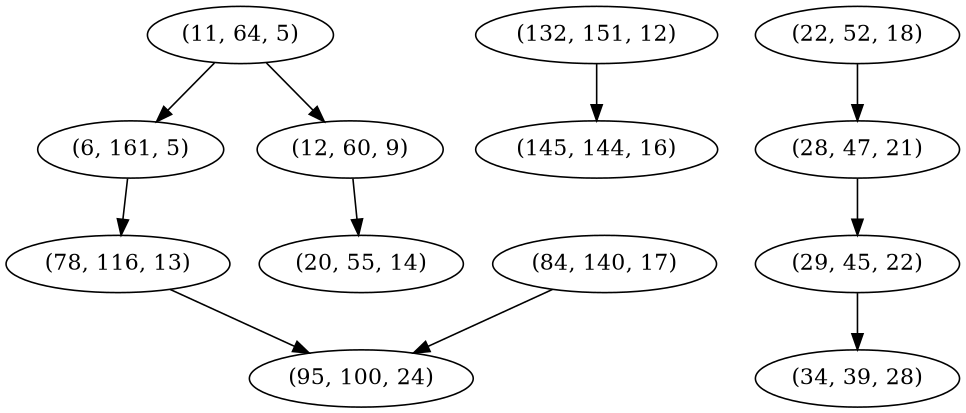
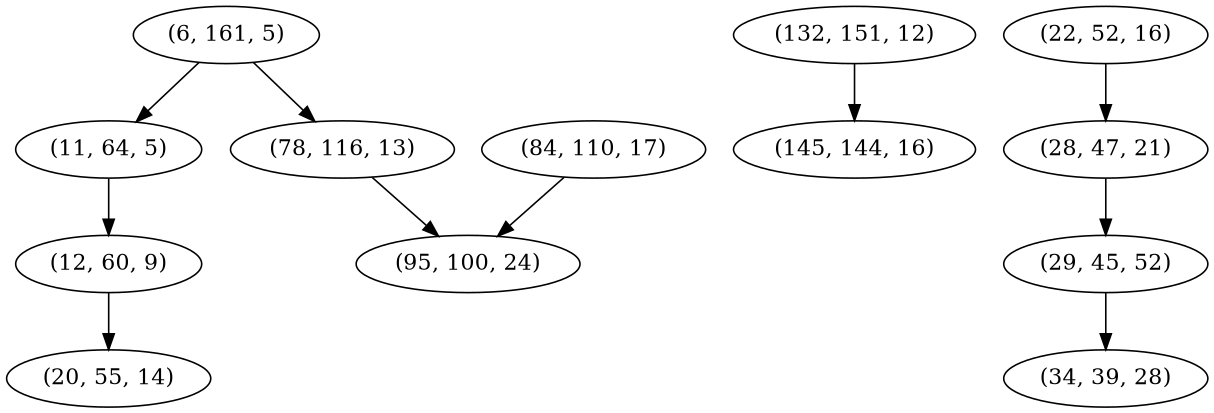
node "(22, 52, 18)": label "(22, 52, 18)" -> "(22, 52, 16)"
edge "(11, 64, 5)" -> "(6, 161, 5)": reversed
node "(84, 140, 17)": label "(84, 140, 17)" -> "(84, 110, 17)"
node "(29, 45, 22)": label "(29, 45, 22)" -> "(29, 45, 52)"
